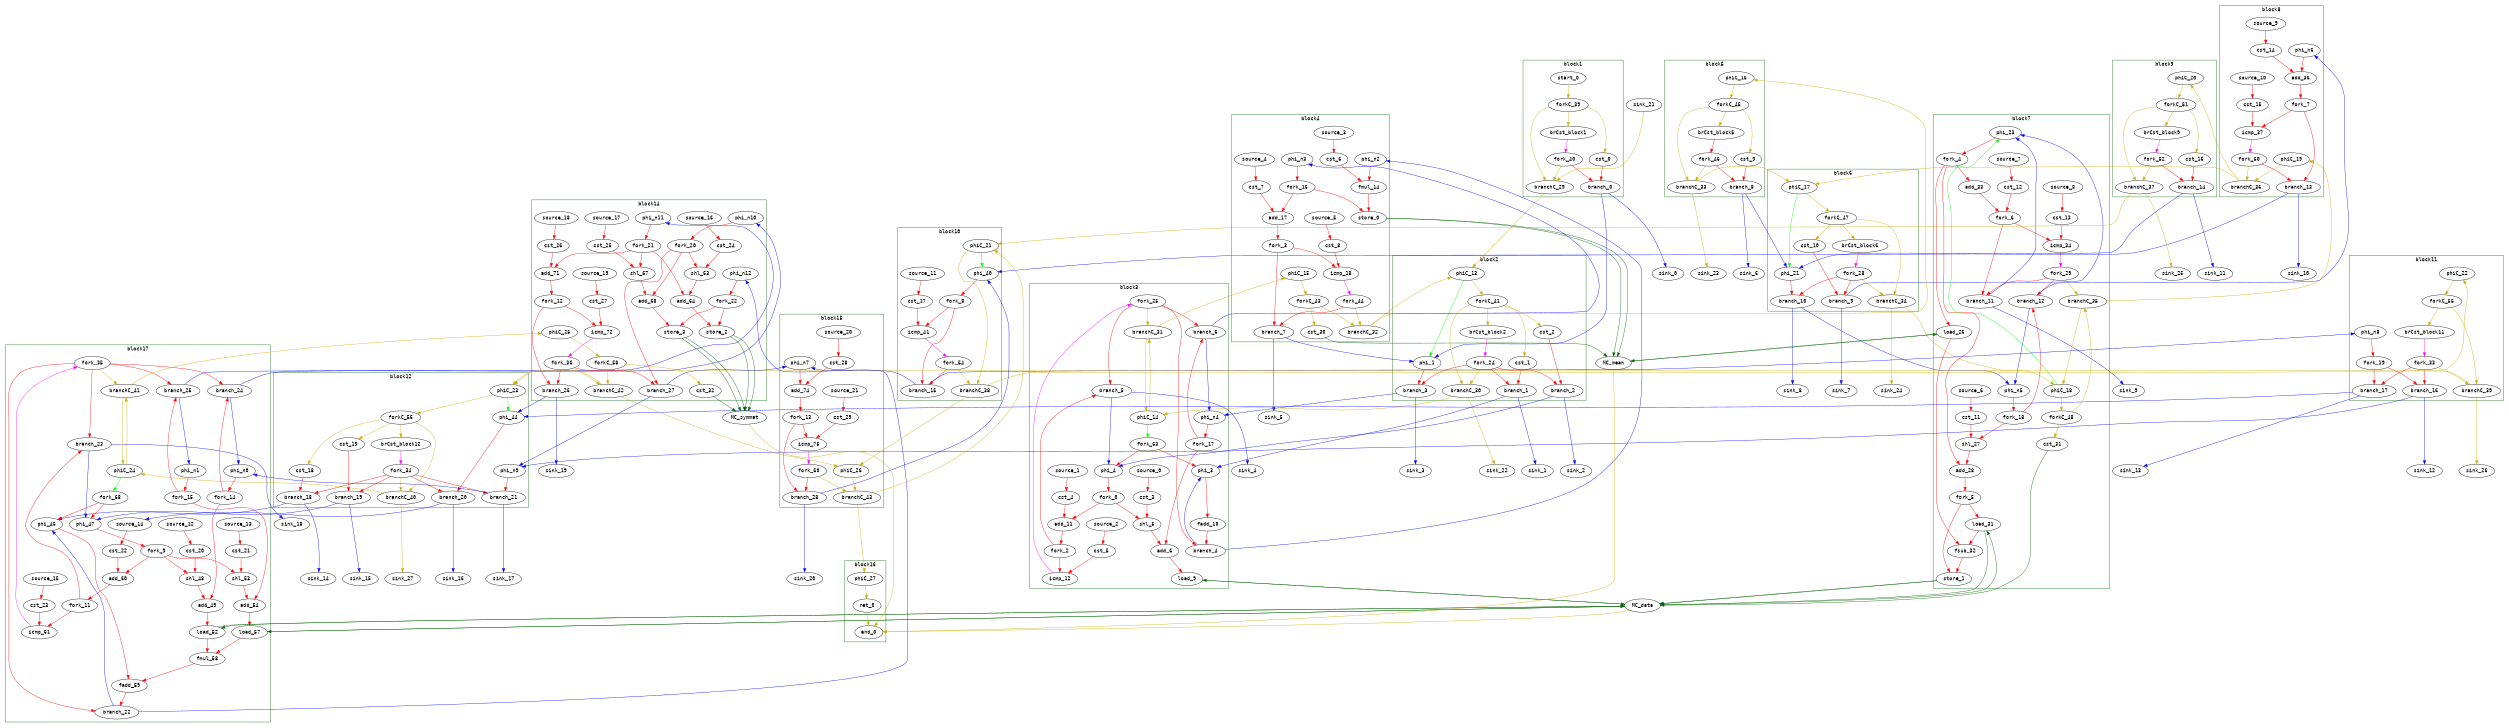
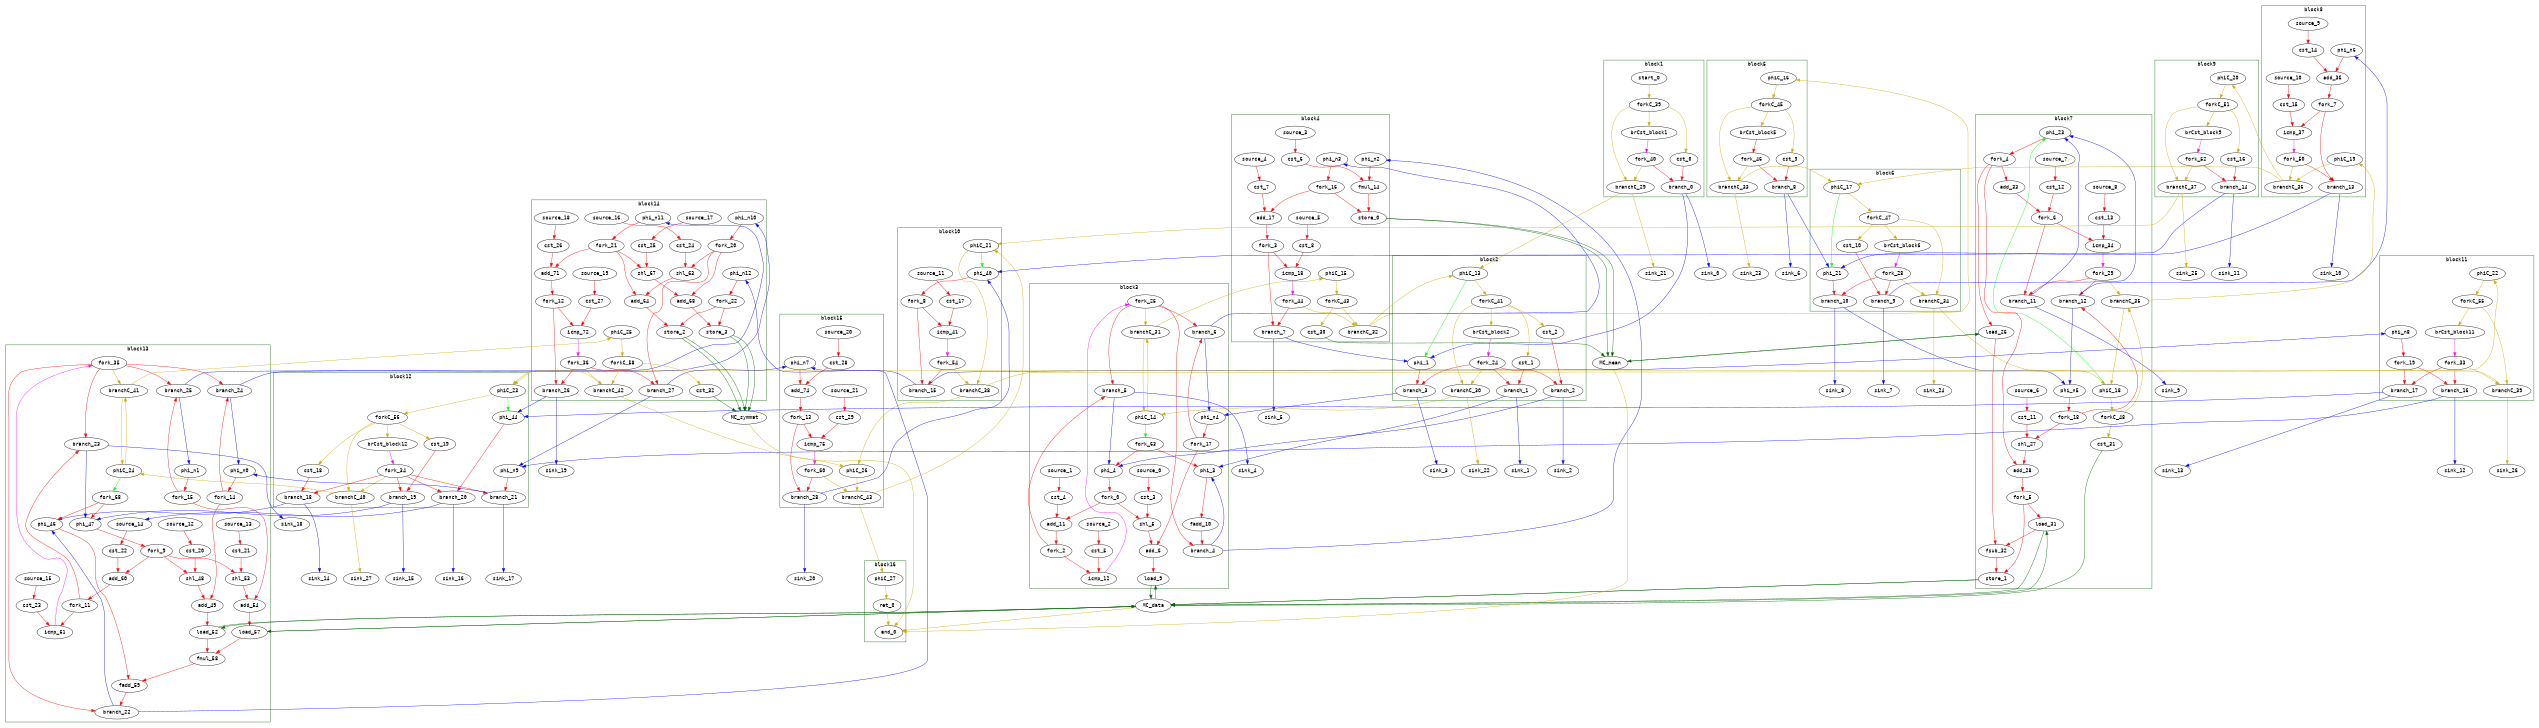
edge "sink_21" -> "branchC_29": reversed
cluster "block17": label "block17" -> "block13"
